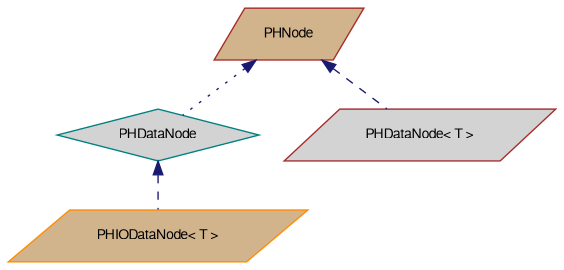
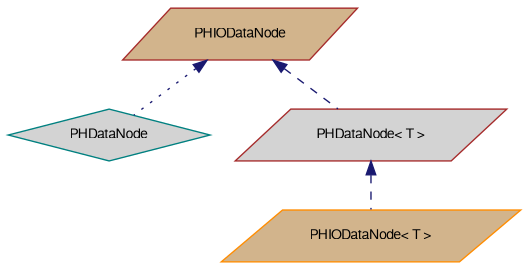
node "PHNode": label "PHNode" -> "PHIODataNode"
edge "PHIODataNode< T >" -> "PHDataNode": now "PHIODataNode< T >" -> "PHDataNode< T >"
